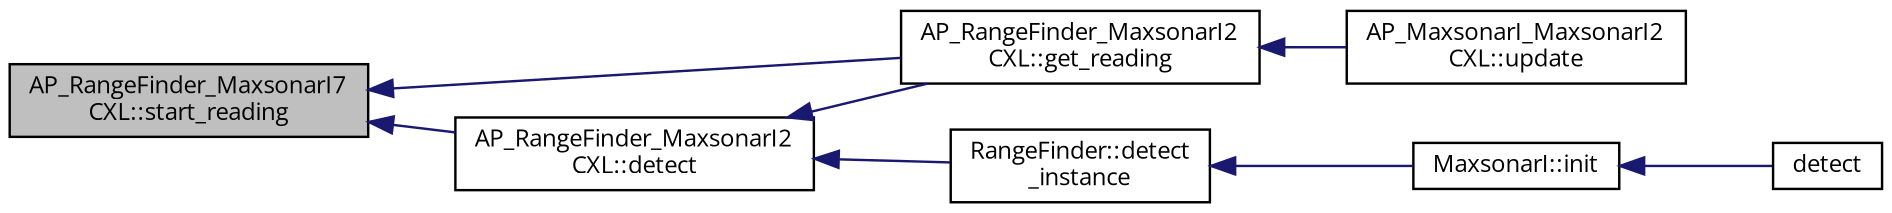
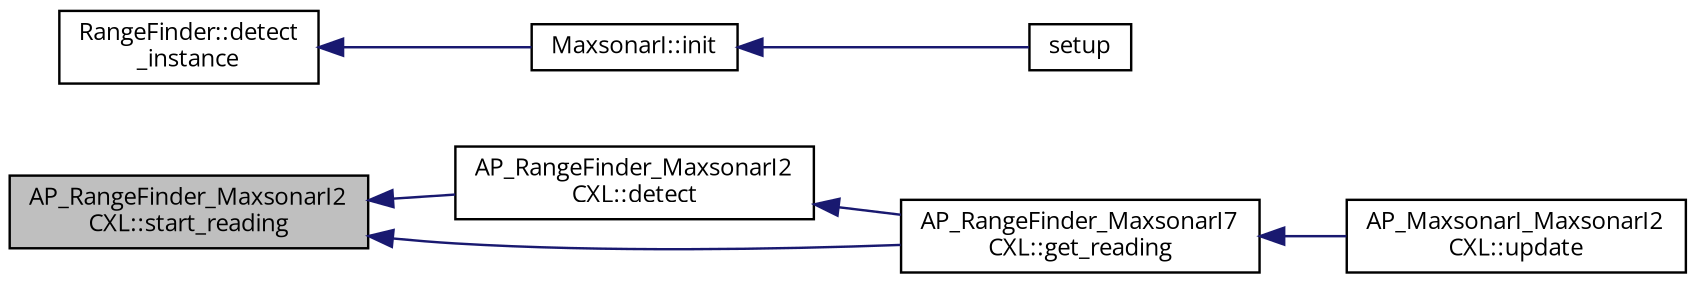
node "AP_RangeFinder_MaxsonarI2 CXL::get_reading": label "AP_RangeFinder_MaxsonarI2 CXL::get_reading" -> "AP_RangeFinder_MaxsonarI7 CXL::get_reading"
node "AP_RangeFinder_MaxsonarI7 CXL::start_reading": label "AP_RangeFinder_MaxsonarI7 CXL::start_reading" -> "AP_RangeFinder_MaxsonarI2 CXL::start_reading"
edge "RangeFinder::detect _instance" -> "AP_RangeFinder_MaxsonarI2 CXL::detect": removed
node "detect": label "detect" -> "setup"
